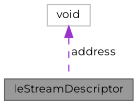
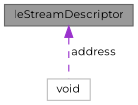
edge "leStreamDescriptor" -> "void": reversed
